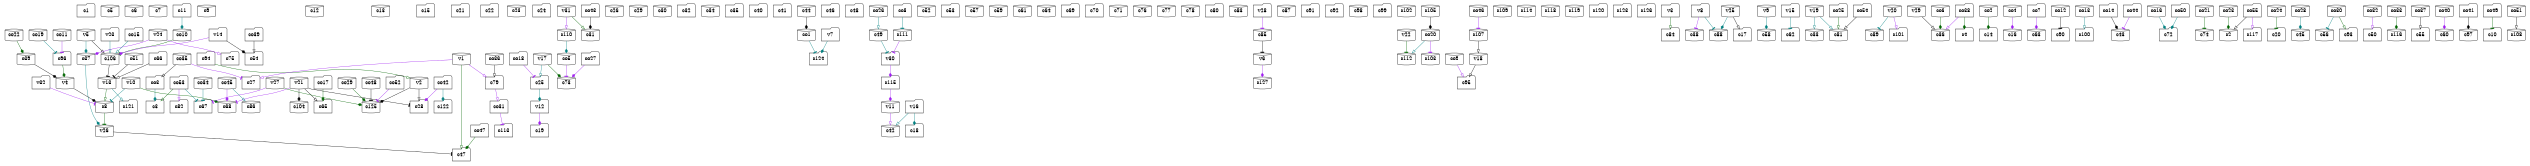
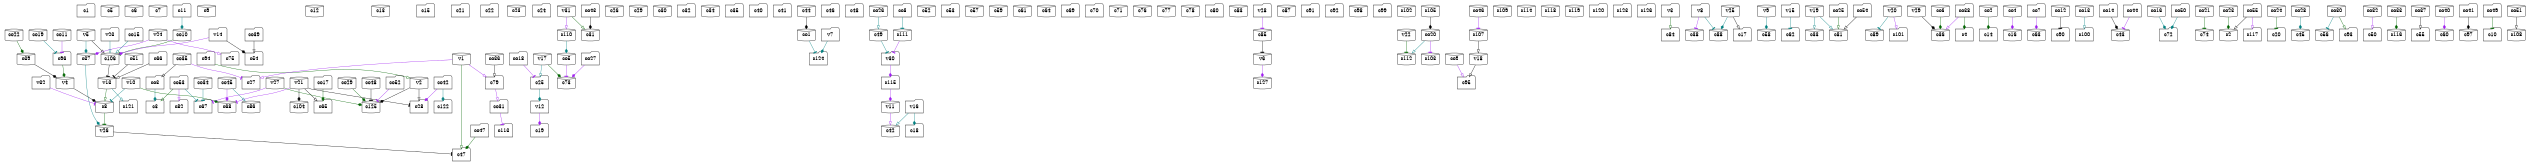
edge "v29" -> "c36": arrowhead onormal -> diamond
